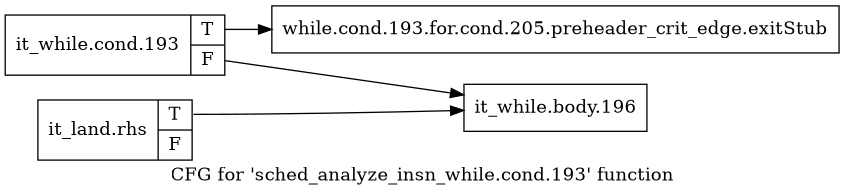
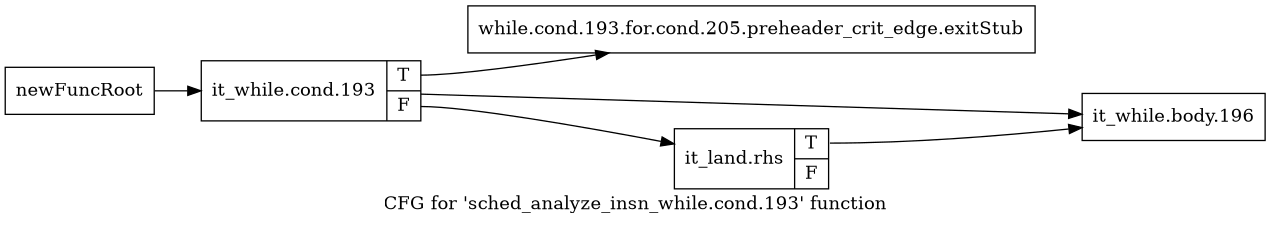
node "newFuncRoot": added
edge "it_while.cond.193" -> "it_land.rhs": added
